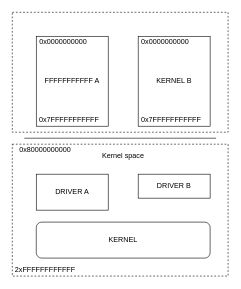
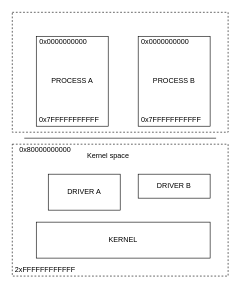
node "FFFFFFFFFFF A": label "FFFFFFFFFFF A" -> "PROCESS A"
node "KERNEL B": label "KERNEL B" -> "PROCESS B"
node "Kernel space": moved (123, 156) -> (108, 156)
node "DRIVER A": moved (72, 192) -> (84, 192)
node "KERNEL": shape rounded rectangle -> rectangle
